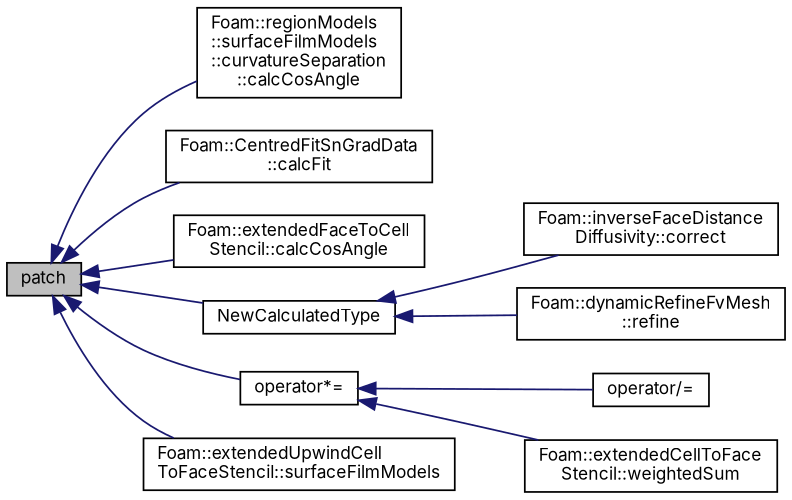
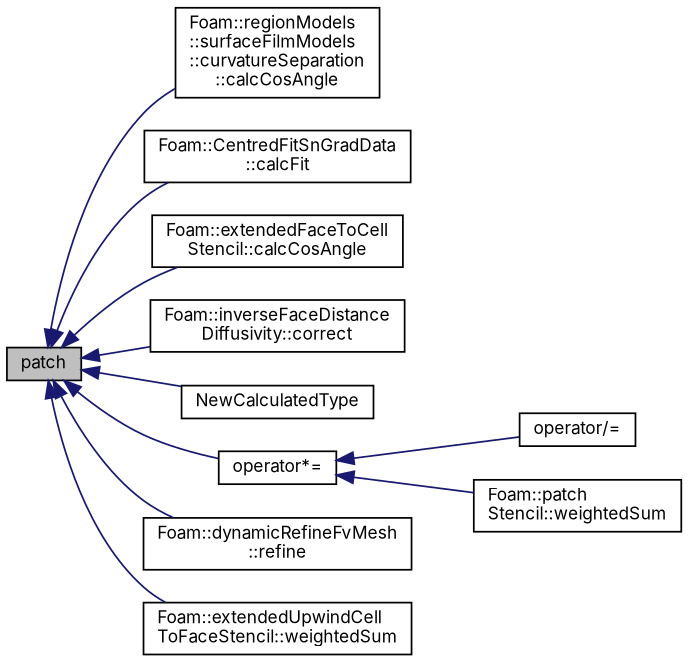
edge "Foam::inverseFaceDistance Diffusivity::correct" -> "NewCalculatedType": now "Foam::inverseFaceDistance Diffusivity::correct" -> "patch"
edge "Foam::dynamicRefineFvMesh ::refine" -> "NewCalculatedType": now "Foam::dynamicRefineFvMesh ::refine" -> "patch"
node "Foam::extendedUpwindCell ToFaceStencil::surfaceFilmModels": label "Foam::extendedUpwindCell ToFaceStencil::surfaceFilmModels" -> "Foam::extendedUpwindCell ToFaceStencil::weightedSum"
node "Foam::extendedCellToFace Stencil::weightedSum": label "Foam::extendedCellToFace Stencil::weightedSum" -> "Foam::patch Stencil::weightedSum"
